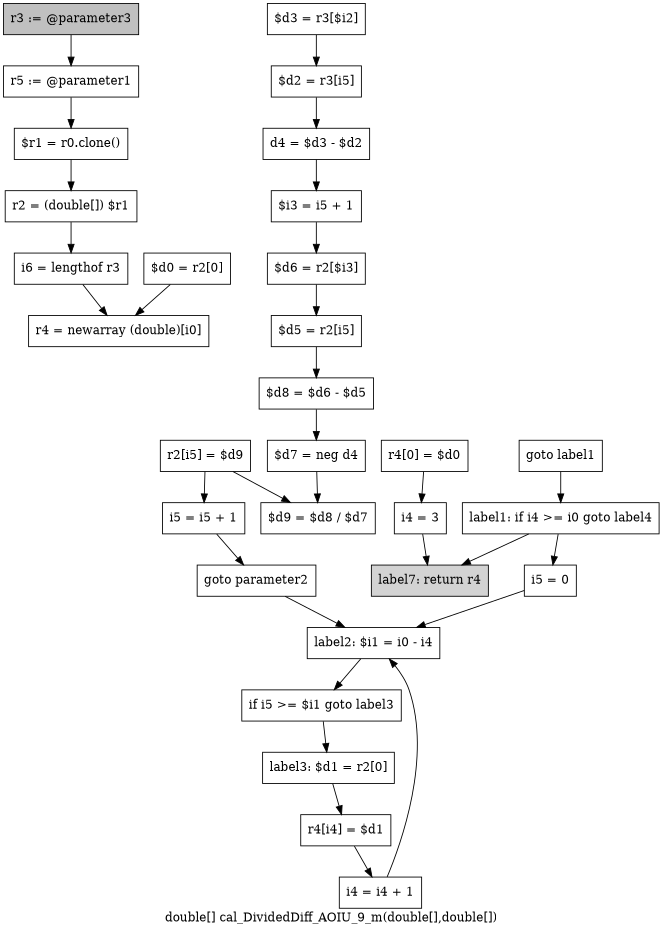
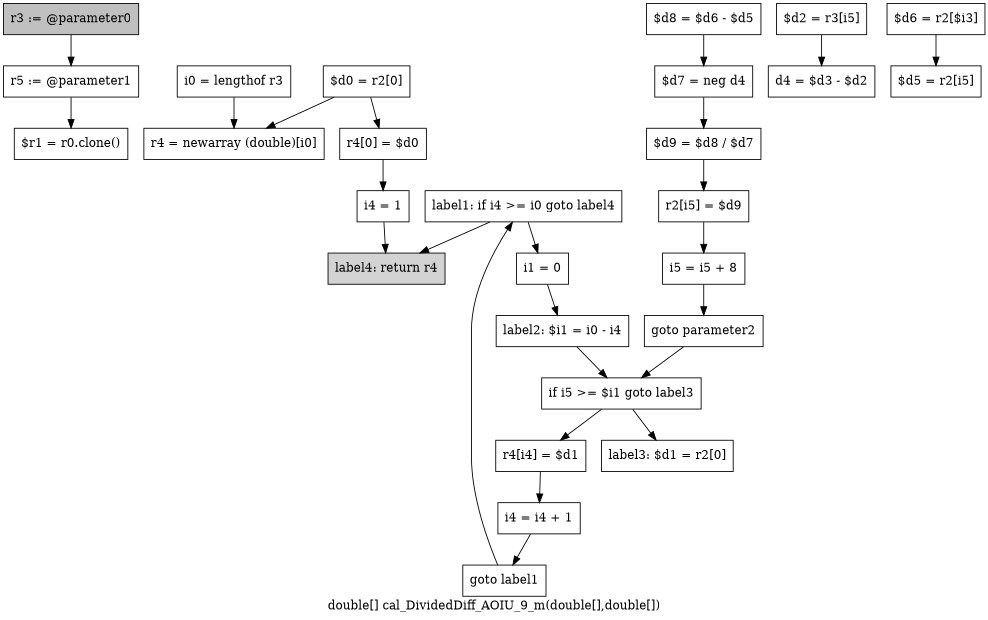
node "r3 := @parameter3": label "r3 := @parameter3" -> "r3 := @parameter0"
node "$d3 = r3[$i2]": removed
edge "$d0 = r2[0]" -> "r4[0] = $d0": added
node "r2 = (double[]) $r1": removed
node "$i3 = i5 + 1": removed
node "i6 = lengthof r3": label "i6 = lengthof r3" -> "i0 = lengthof r3"
edge "$d5 = r2[i5]" -> "$d8 = $d6 - $d5": removed
edge "r2[i5] = $d9" -> "$d9 = $d8 / $d7": reversed
node "i5 = i5 + 1": label "i5 = i5 + 1" -> "i5 = i5 + 8"
node "i4 = 3": label "i4 = 3" -> "i4 = 1"
node "label7: return r4": label "label7: return r4" -> "label4: return r4"
node "i5 = 0": label "i5 = 0" -> "i1 = 0"
edge "goto parameter2" -> "label2: $i1 = i0 - i4": now "goto parameter2" -> "if i5 >= $i1 goto label3"
edge "i4 = i4 + 1" -> "label2: $i1 = i0 - i4": now "i4 = i4 + 1" -> "goto label1"
edge "label3: $d1 = r2[0]" -> "r4[i4] = $d1": now "if i5 >= $i1 goto label3" -> "r4[i4] = $d1"
